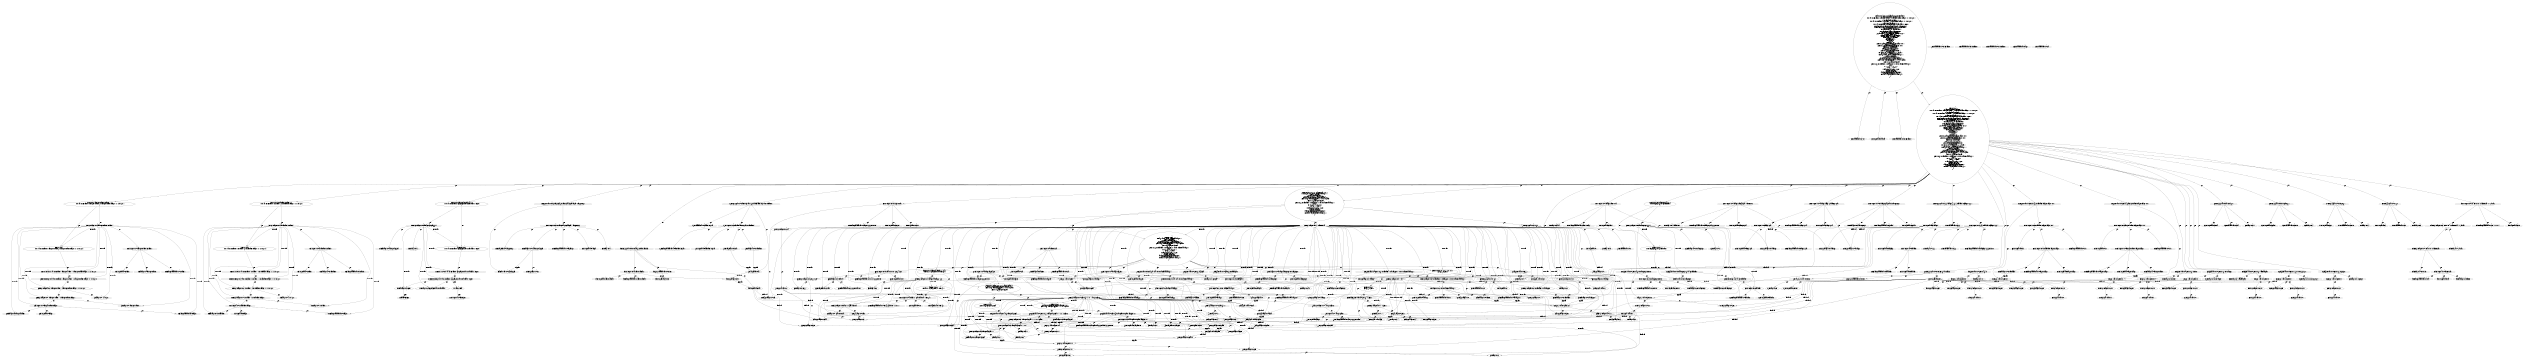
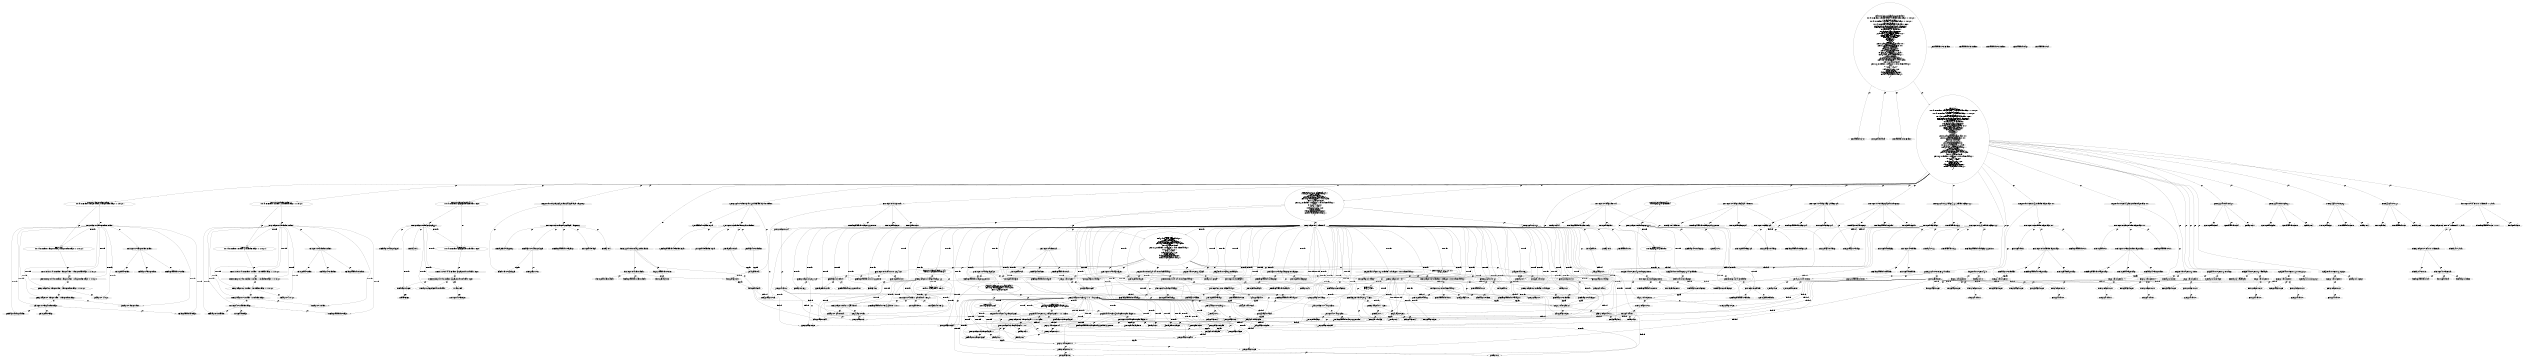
edge "48:CtFieldReadImpl@destinationPackage" -> "48:CtArrayWriteImpl@args[j + 1]": now "48:CtVariableReadImpl@j" -> "48:CtArrayWriteImpl@args[j + 1]"
